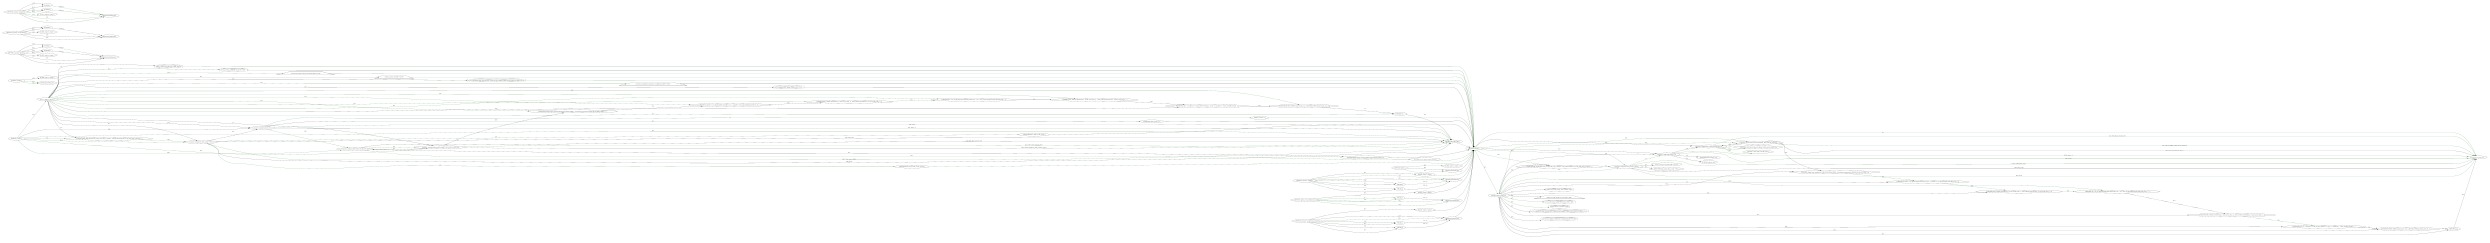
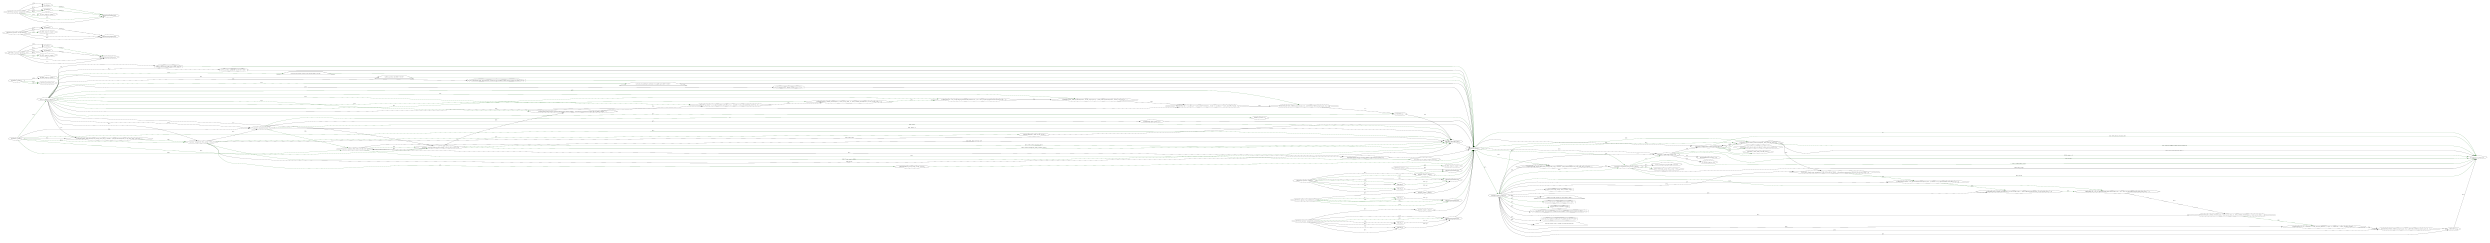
node "<(LOCAL,uenum_close : uenum_close)<SUB>22</SUB>>": added
